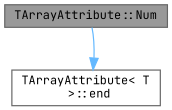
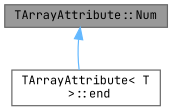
edge "TArrayAttribute::Num" -> "TArrayAttribute< T >::end": reversed
